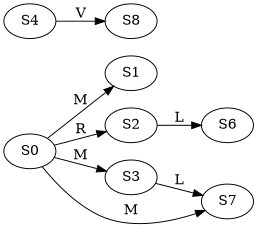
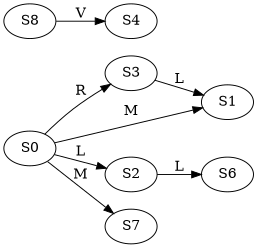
edge "S4" -> "S8": reversed
edge "S0" -> "S2": label "R" -> "L"
edge "S0" -> "S3": label "M" -> "R"
edge "S3" -> "S7": now "S3" -> "S1"
